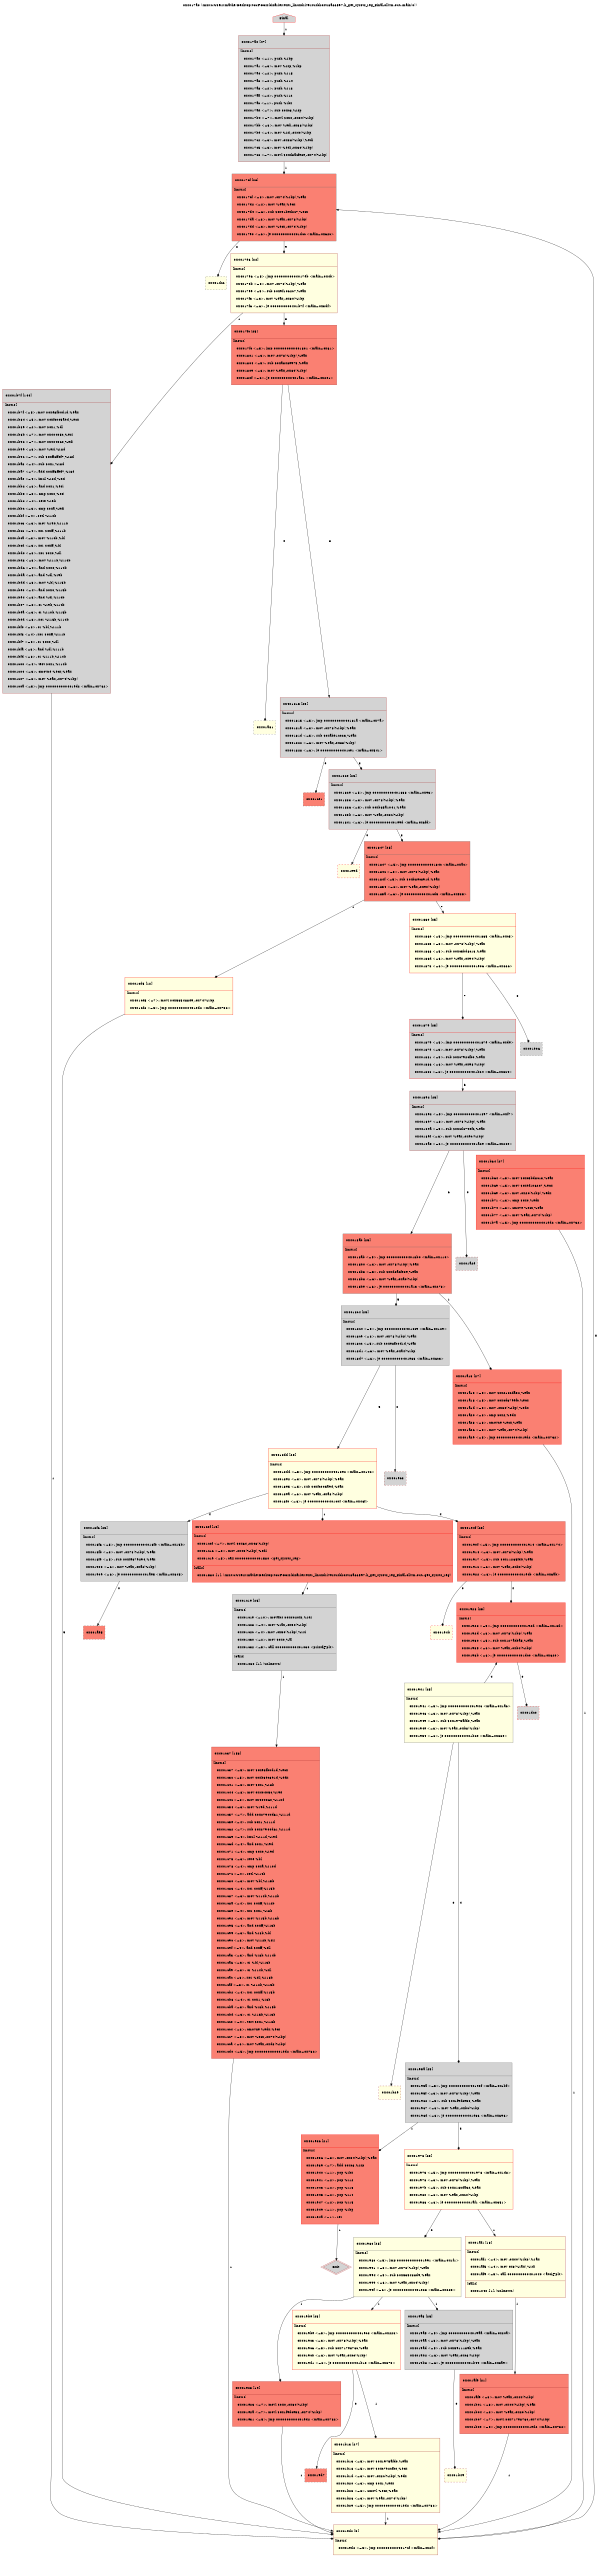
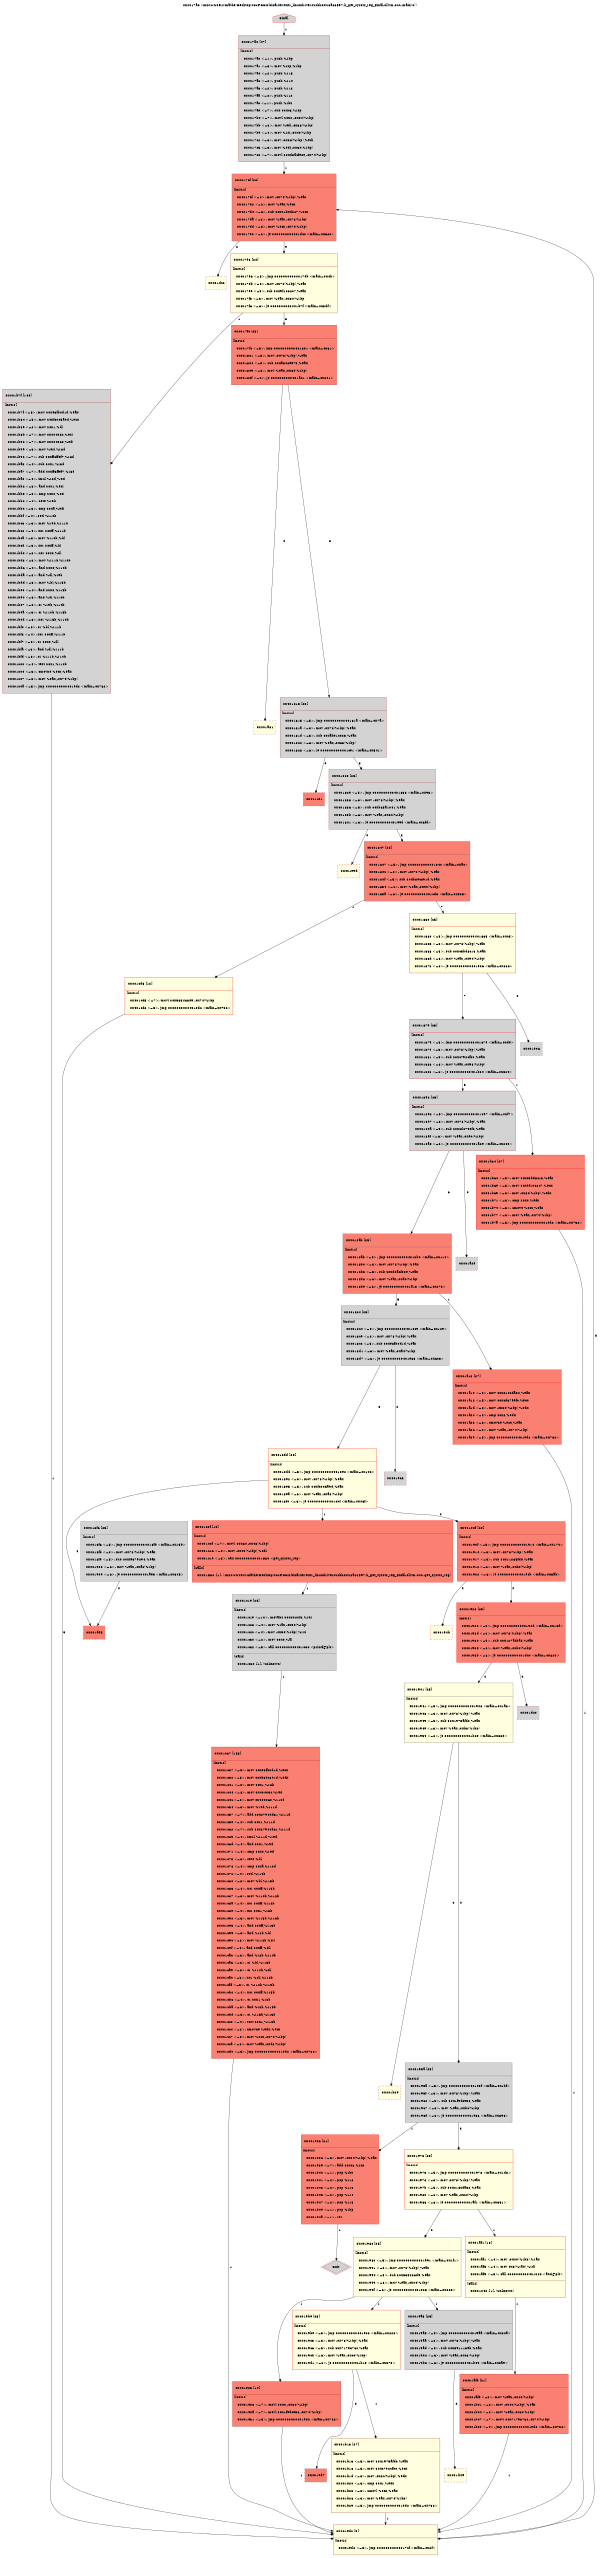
edge "0x401879 [25]" -> "0x401b64 [27]": added, label "1"
edge "0x4018dd [25]" -> "0x4018f6 [25]": now "0x4018dd [25]" -> "0x401ae5"
edge "0x401941 [25]" -> "0x401928 [25]": reversed
